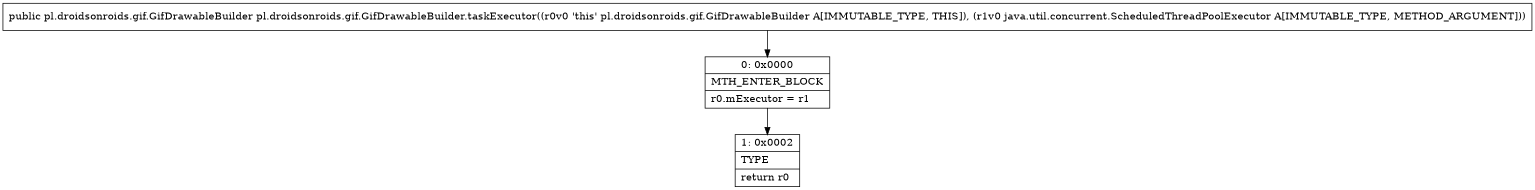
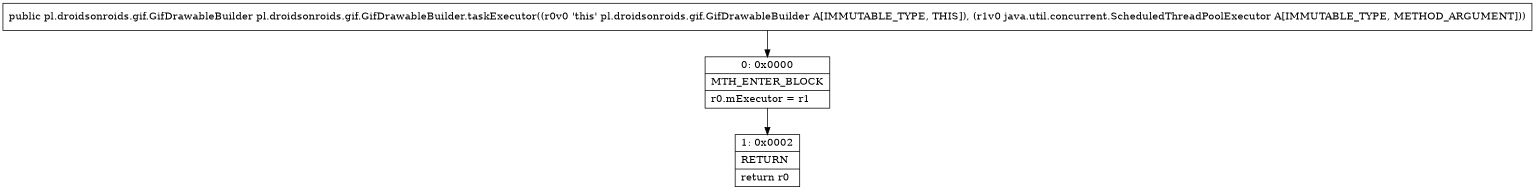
node "1: 0x0002": text "TYPE" -> "RETURN"
